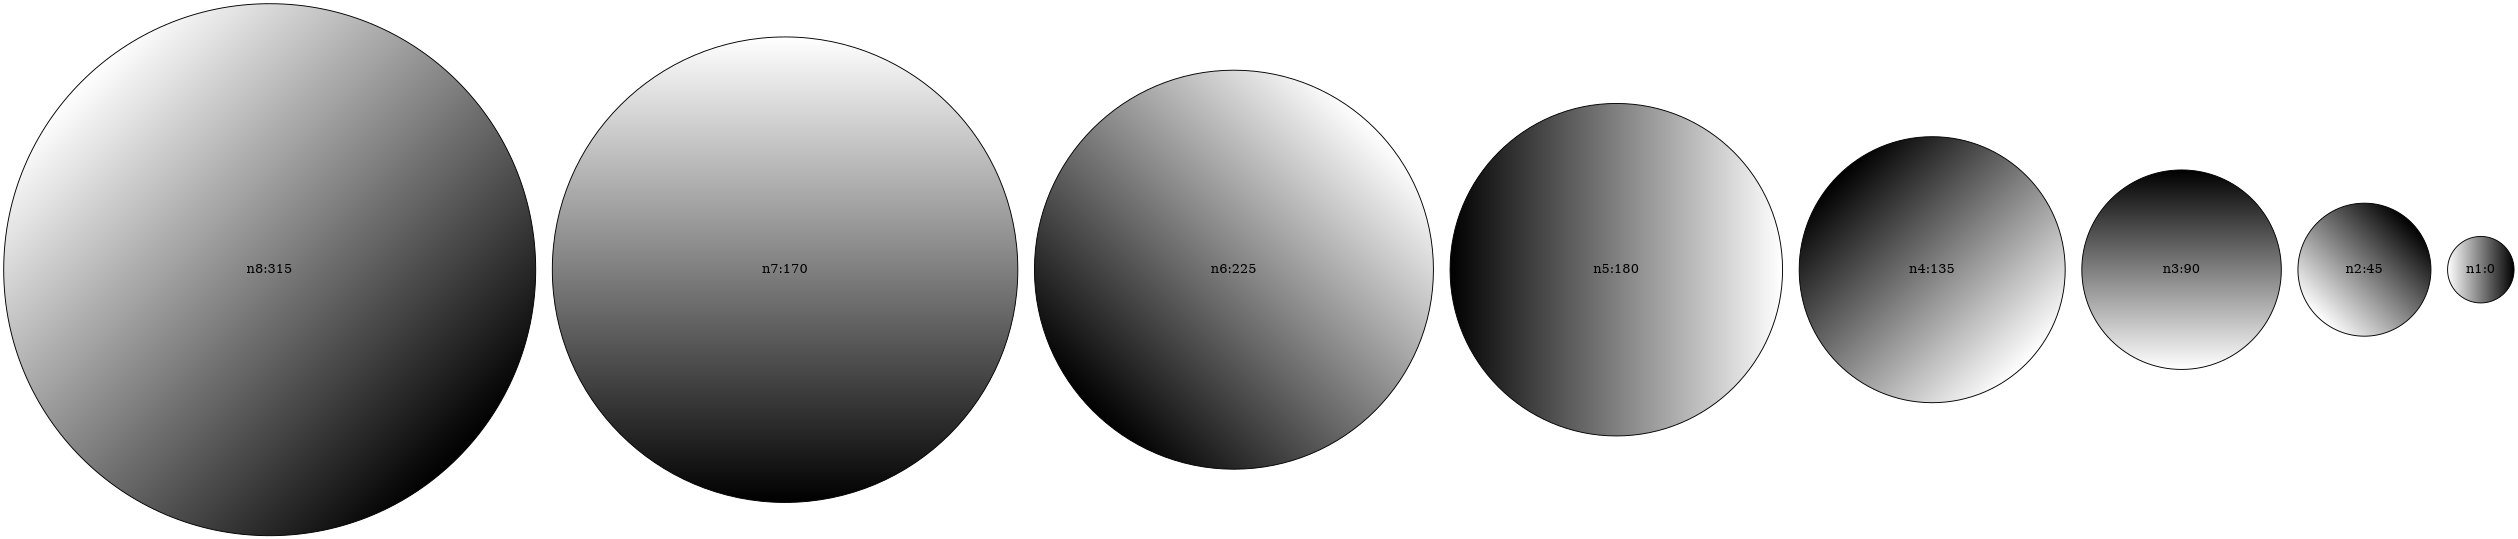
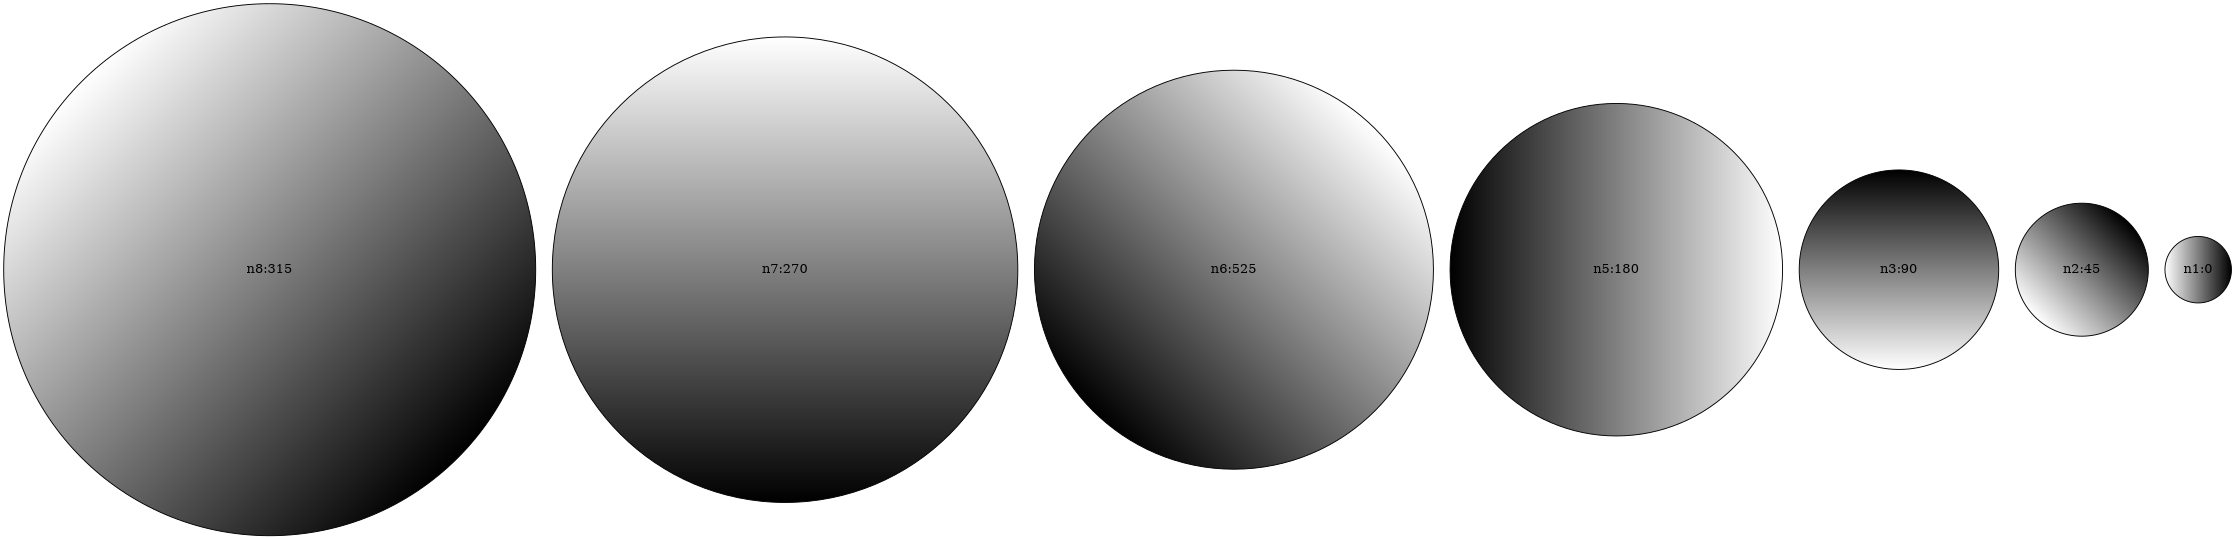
node "n7:170": label "n7:170" -> "n7:270"
node "n6:225": label "n6:225" -> "n6:525"
node "n4:135": removed
